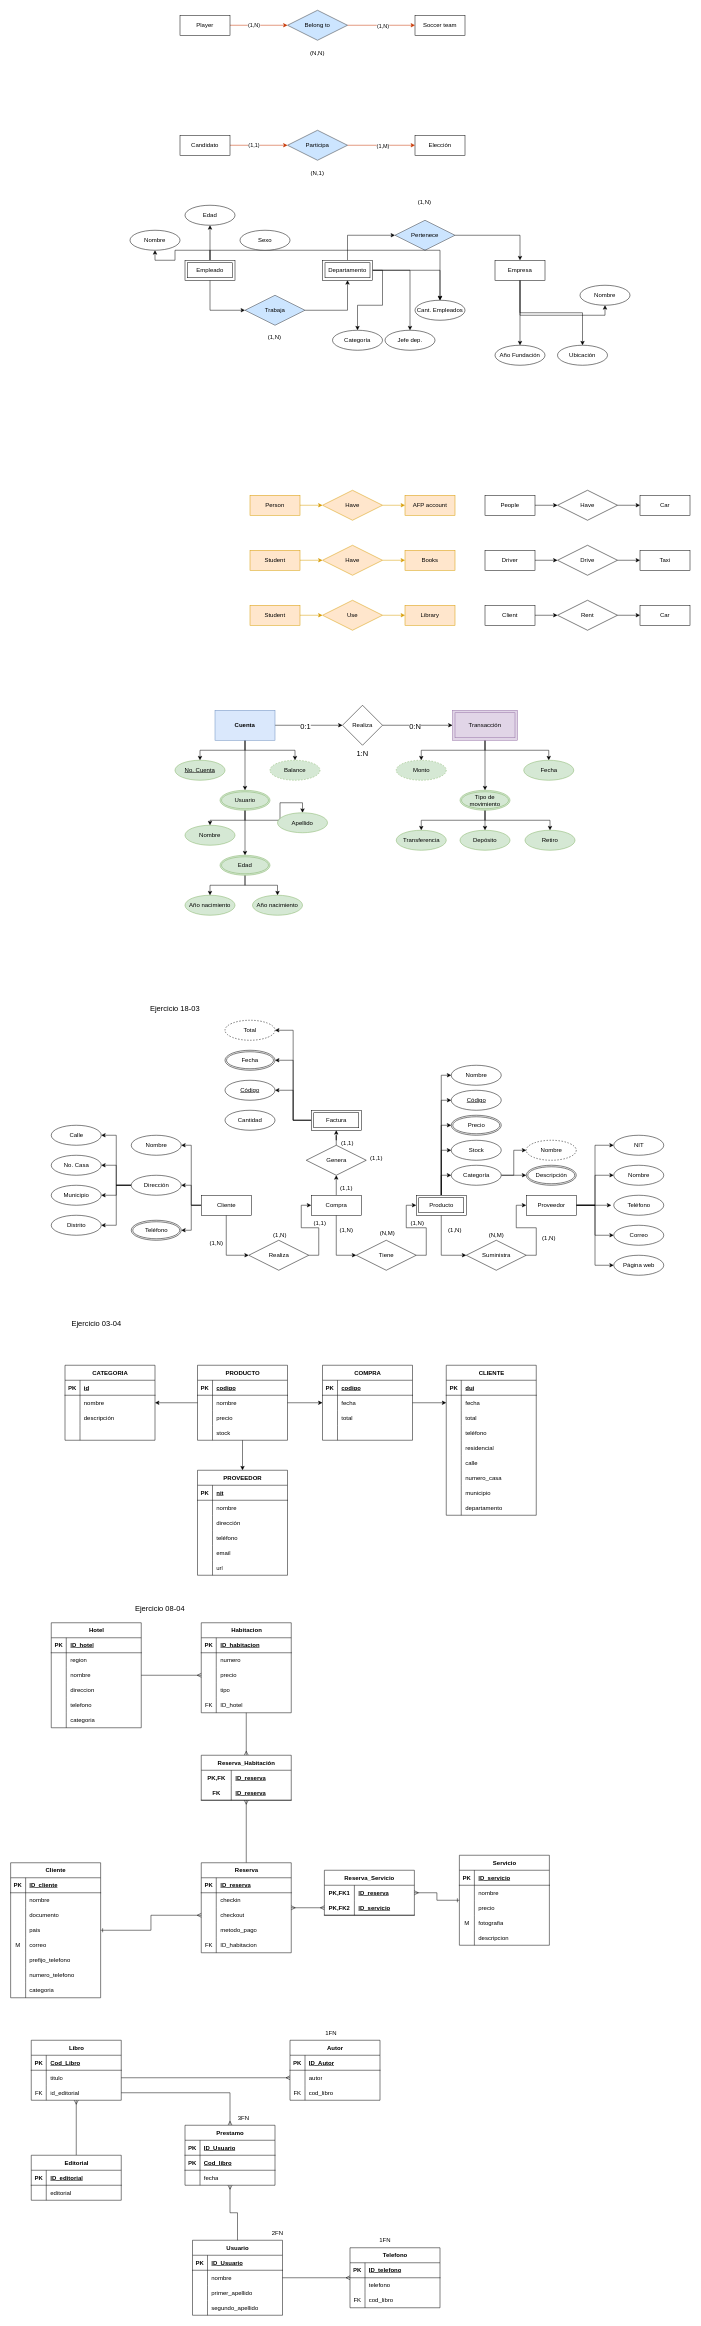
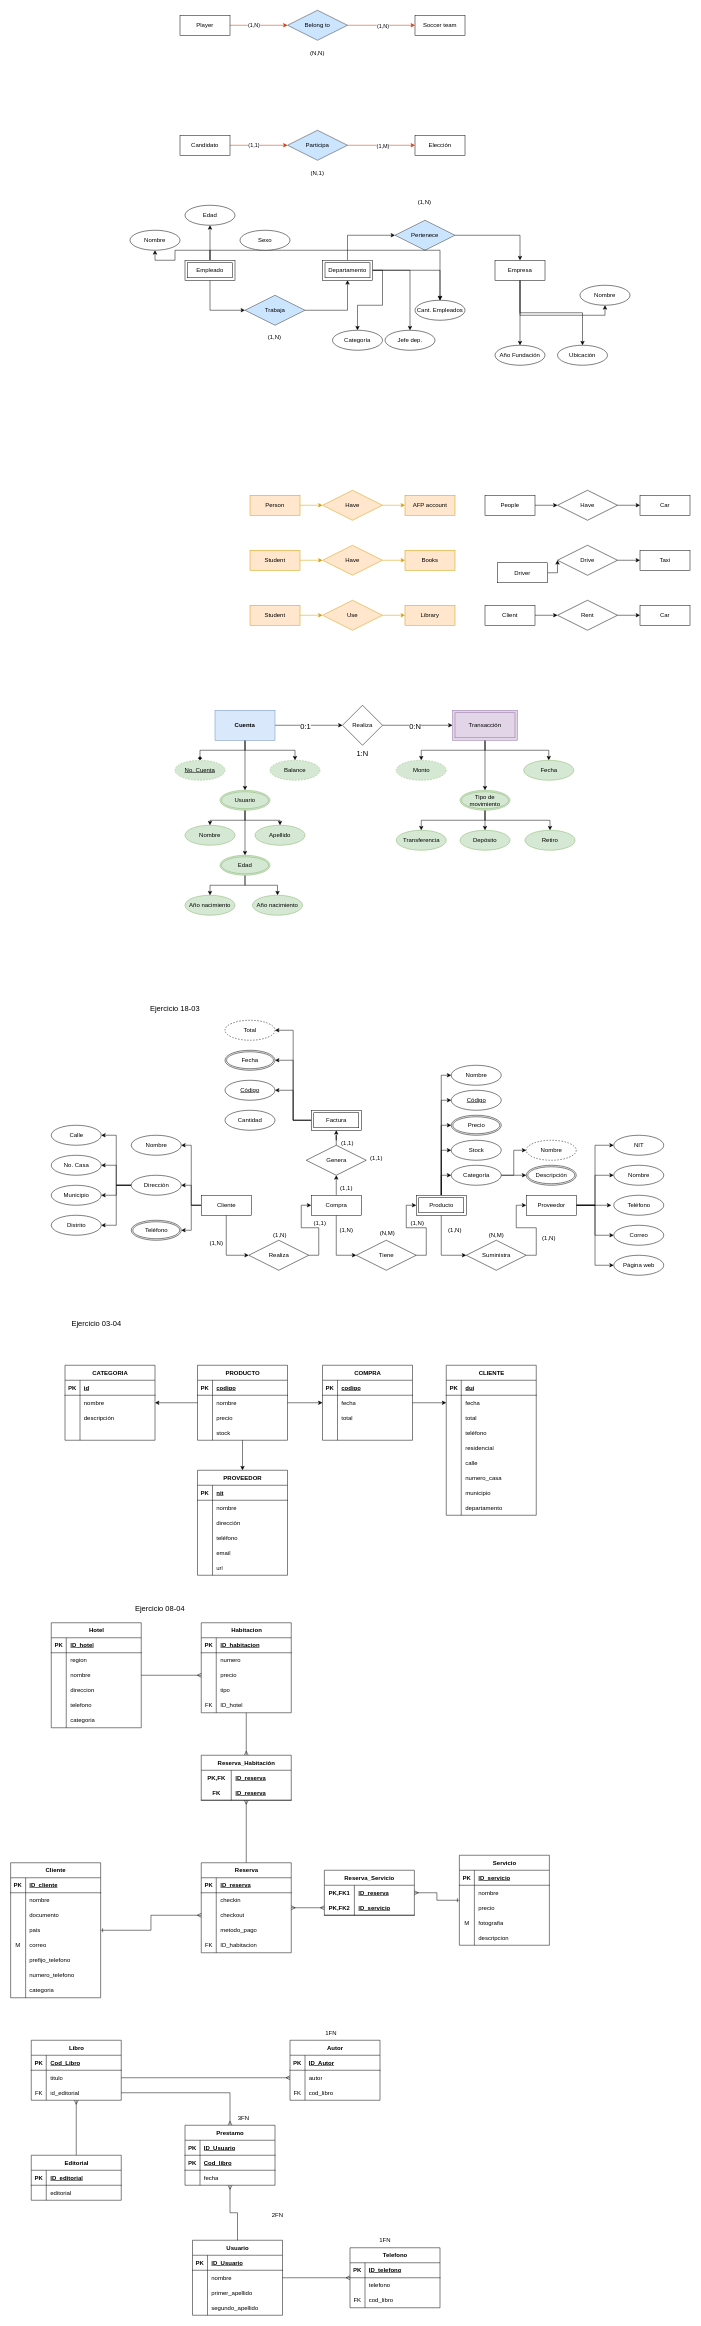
node "Driver": moved (510, 560) -> (522, 573)
edge "Cuenta" -> "No. Cuenta": arrowhead classic -> diamond
node "No. Cuenta": style solid -> dashed
node "Apellido": moved (302, 823) -> (280, 835)
node "2FN": moved (289, 2233) -> (289, 2215)
